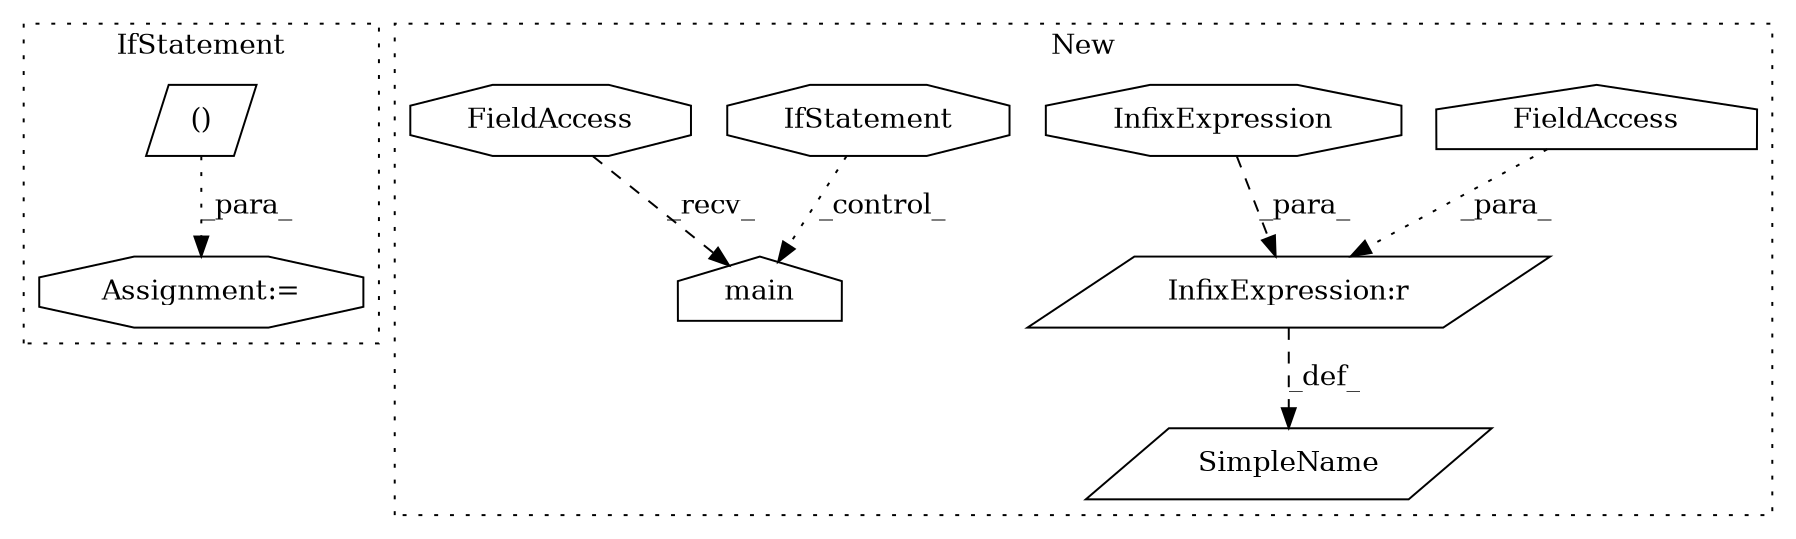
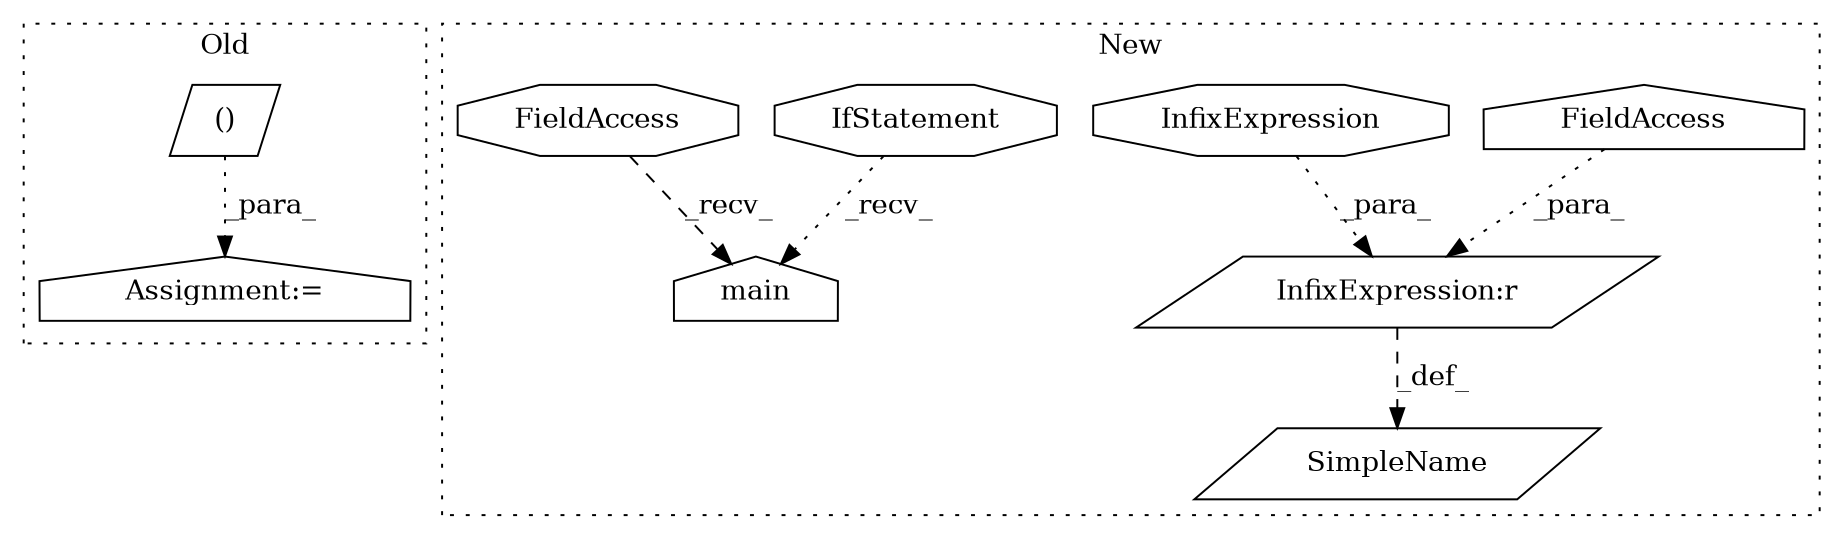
cluster "IfStatement": label "IfStatement" -> "Old"
edge "InfixExpression" -> "InfixExpression:r": style dashed -> dotted
edge "IfStatement" -> "main": label "_control_" -> "_recv_"
node "Assignment:=": shape octagon -> house
